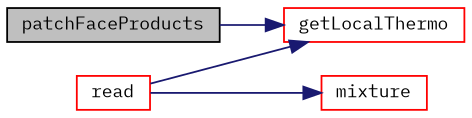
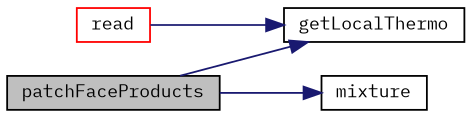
node "getLocalThermo": color red -> black
edge "read" -> "mixture": now "patchFaceProducts" -> "mixture"
node "mixture": color red -> black
